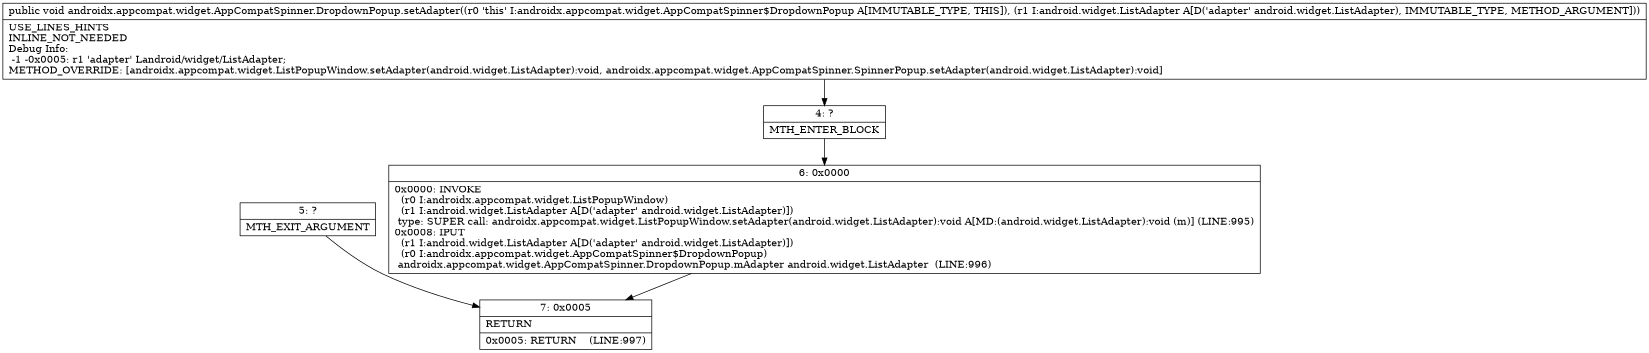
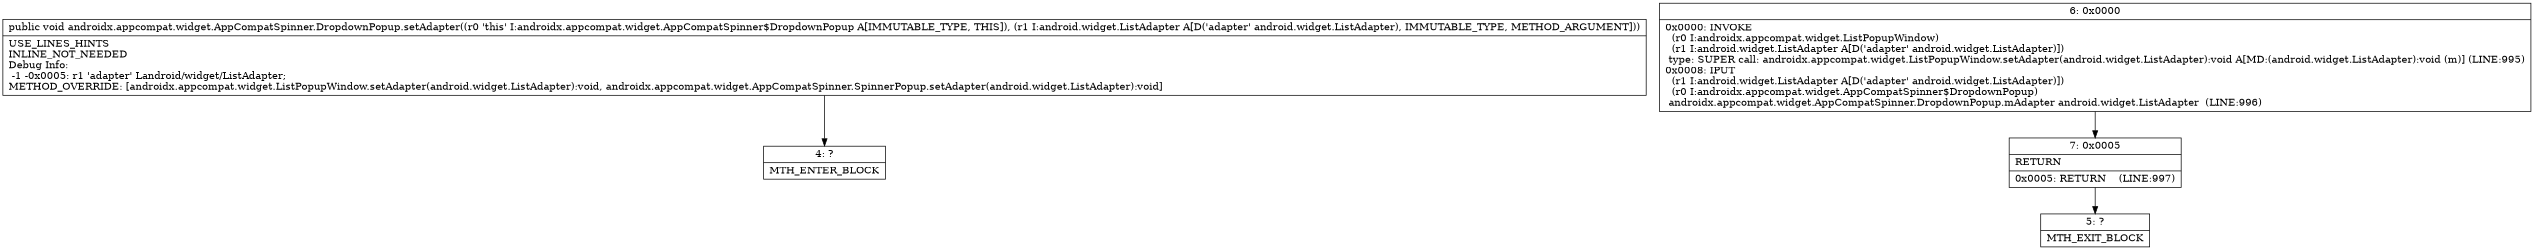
edge "4: ?" -> "6: 0x0000": removed
node "5: ?": text "MTH_EXIT_ARGUMENT" -> "MTH_EXIT_BLOCK"
edge "5: ?" -> "7: 0x0005": reversed
